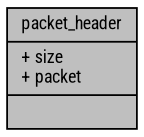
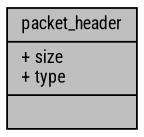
node "packet_header": text "+ packet" -> "+ type"
